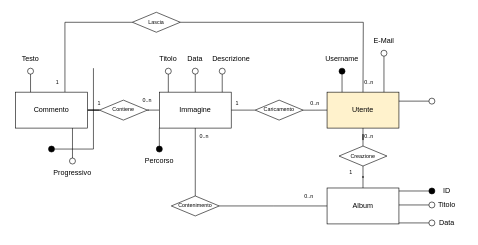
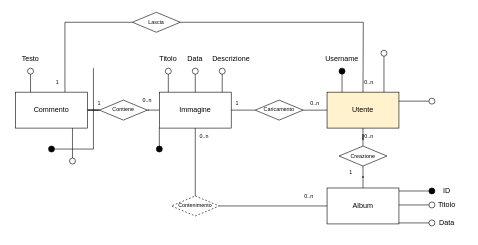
node "E-Mail": removed
node "Percorso": removed
node "Progressivo": removed
node "Contenimento": style solid -> dashed
